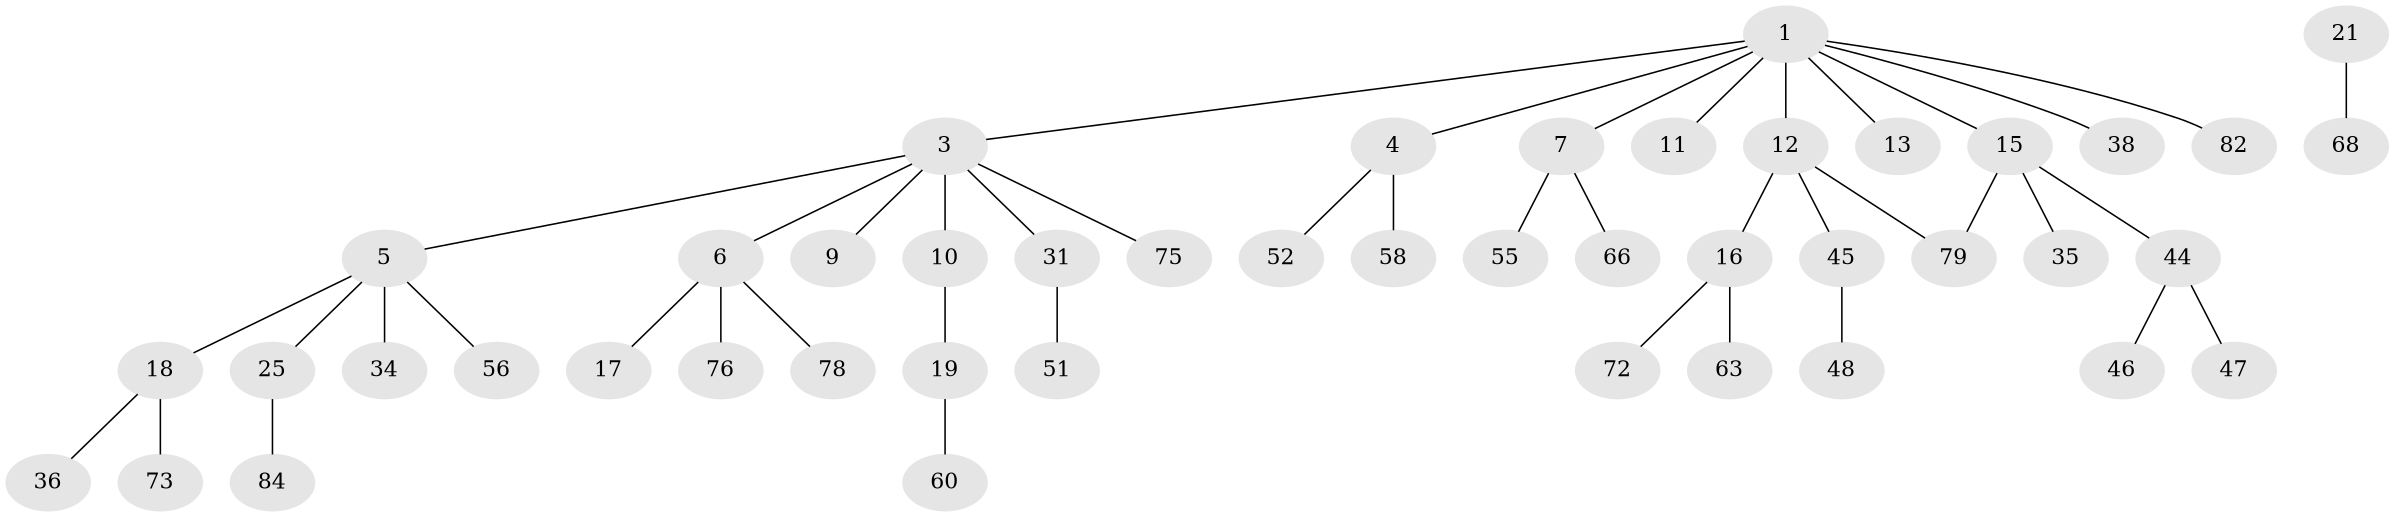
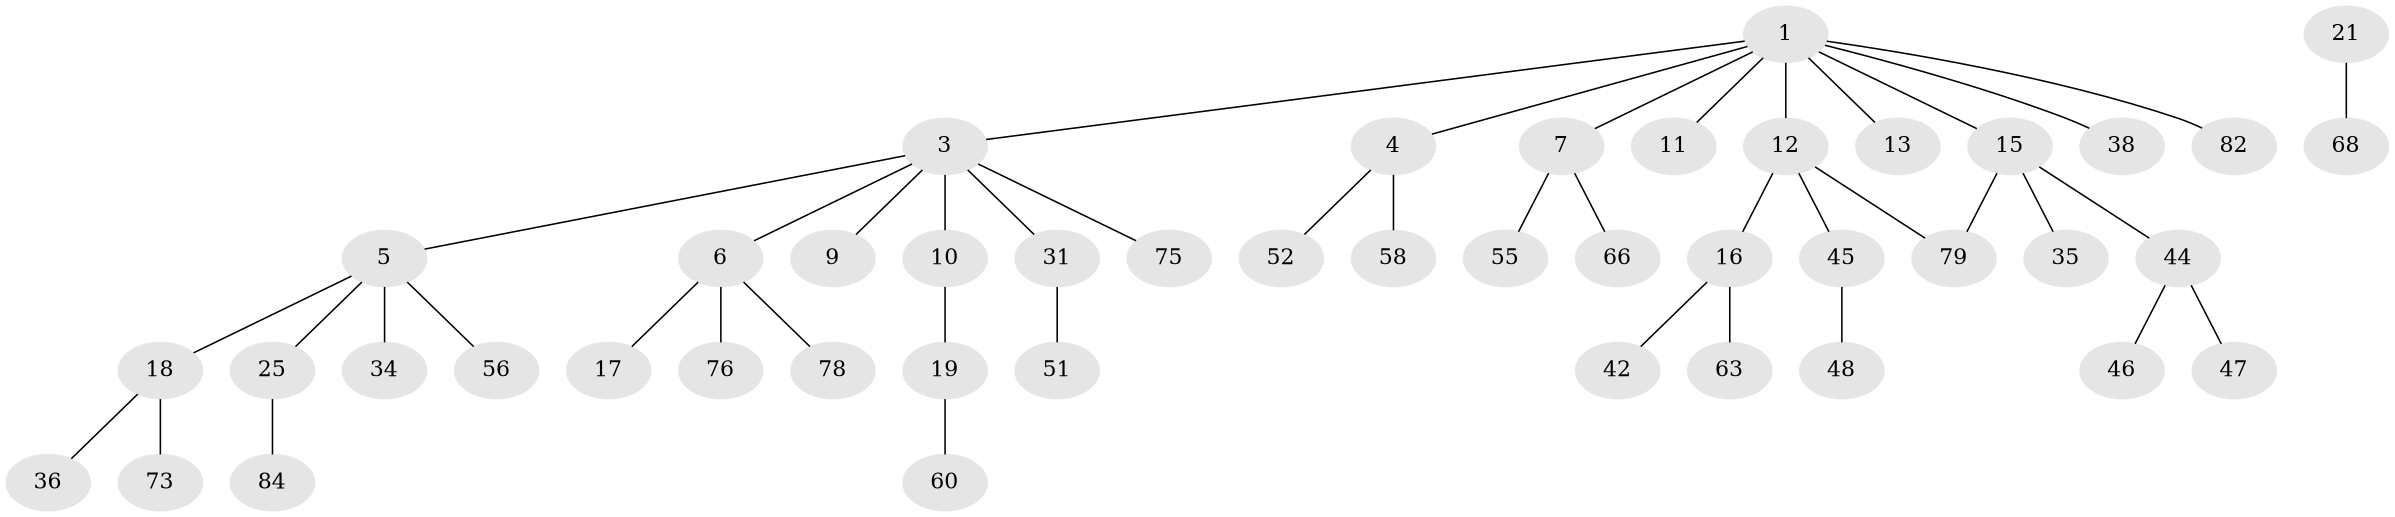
node "72": label "72" -> "42"
